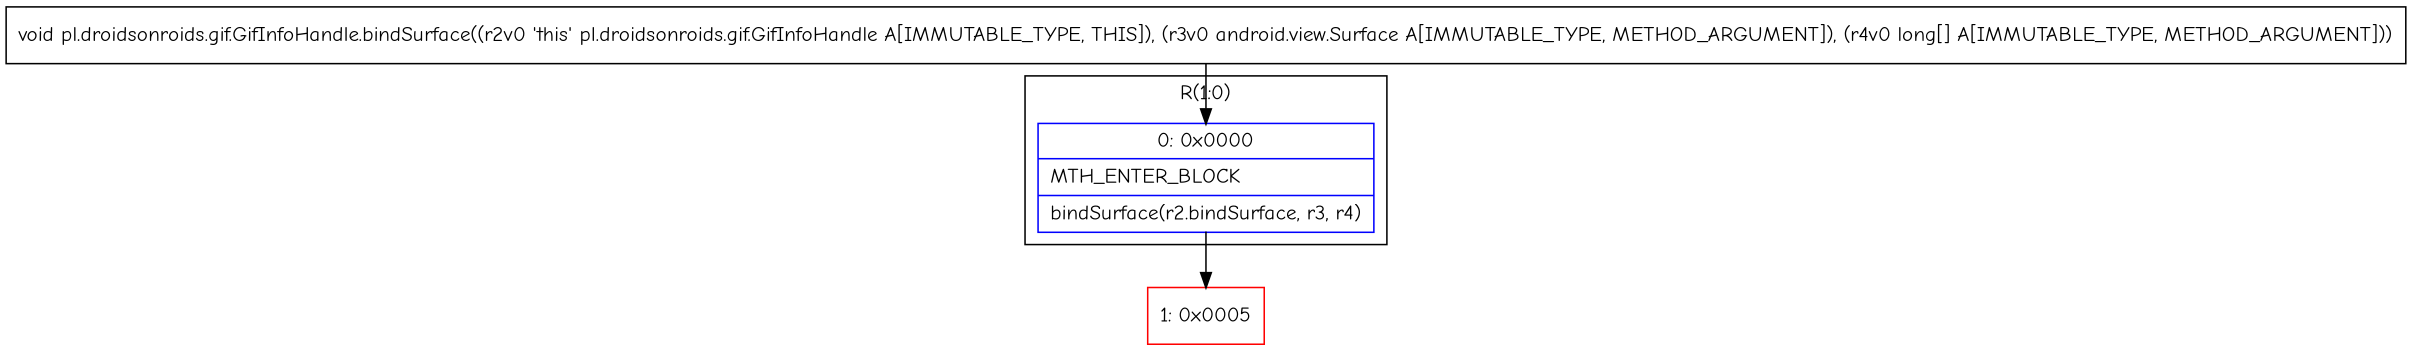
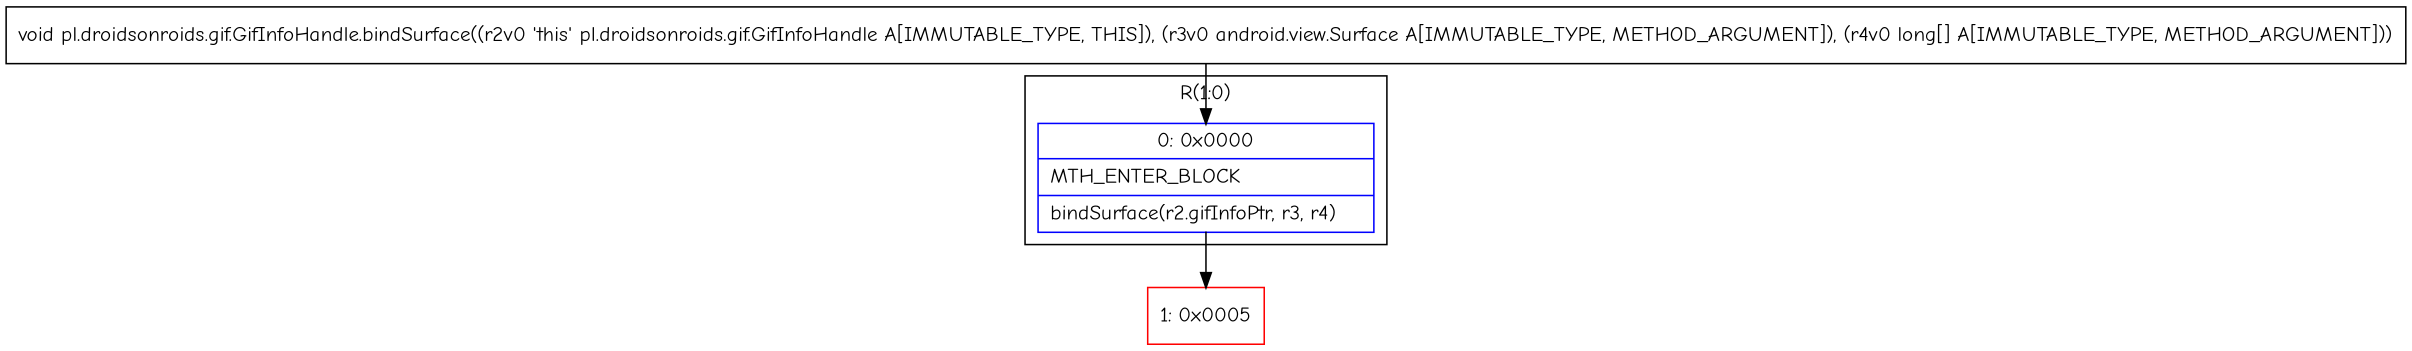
node "0: 0x0000": text "bindSurface(r2.bindSurface, r3, r4)" -> "bindSurface(r2.gifInfoPtr, r3, r4)"
